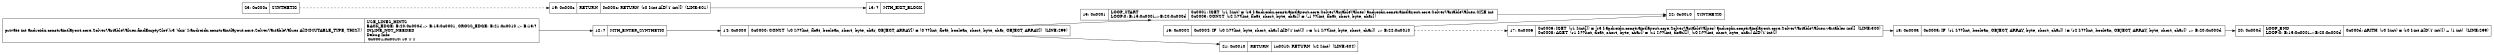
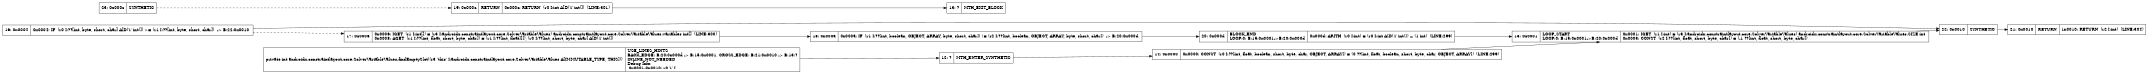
node "20: 0x000d": text "LOOP_END" -> "BLOCK_END"
edge "20: 0x000d" -> "15: 0x0001": added
edge "14: 0x0000" -> "21: 0x0010": now "22: 0x0010" -> "21: 0x0010"
